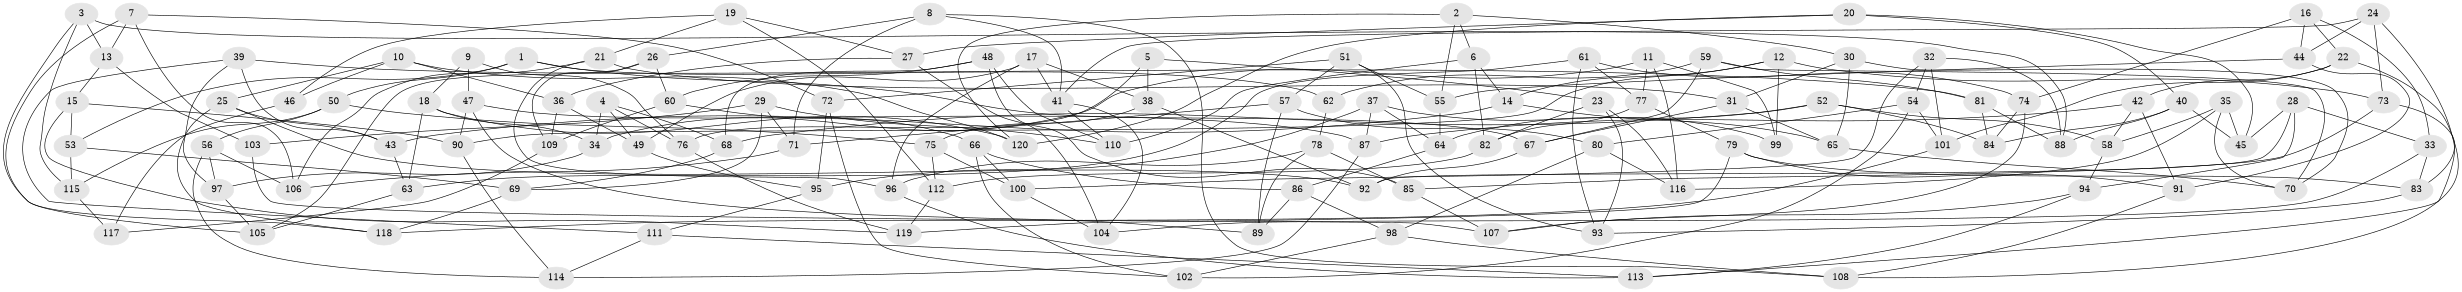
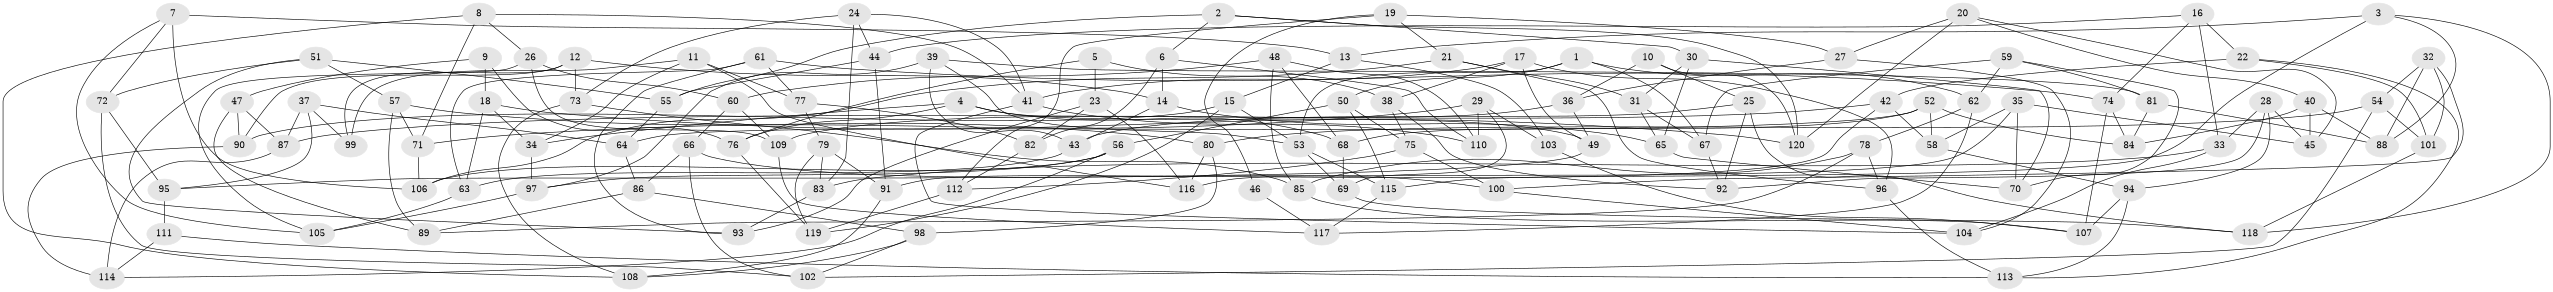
edge "10" -- "46": removed
edge "39" -- "111": now "39" -- "53"
edge "62" -- "117": added
